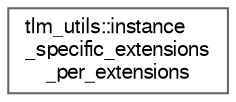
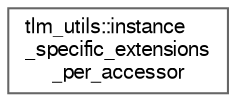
node "tlm_utils::instance _specific_extensions _per_extensions": label "tlm_utils::instance _specific_extensions _per_extensions" -> "tlm_utils::instance _specific_extensions _per_accessor"
